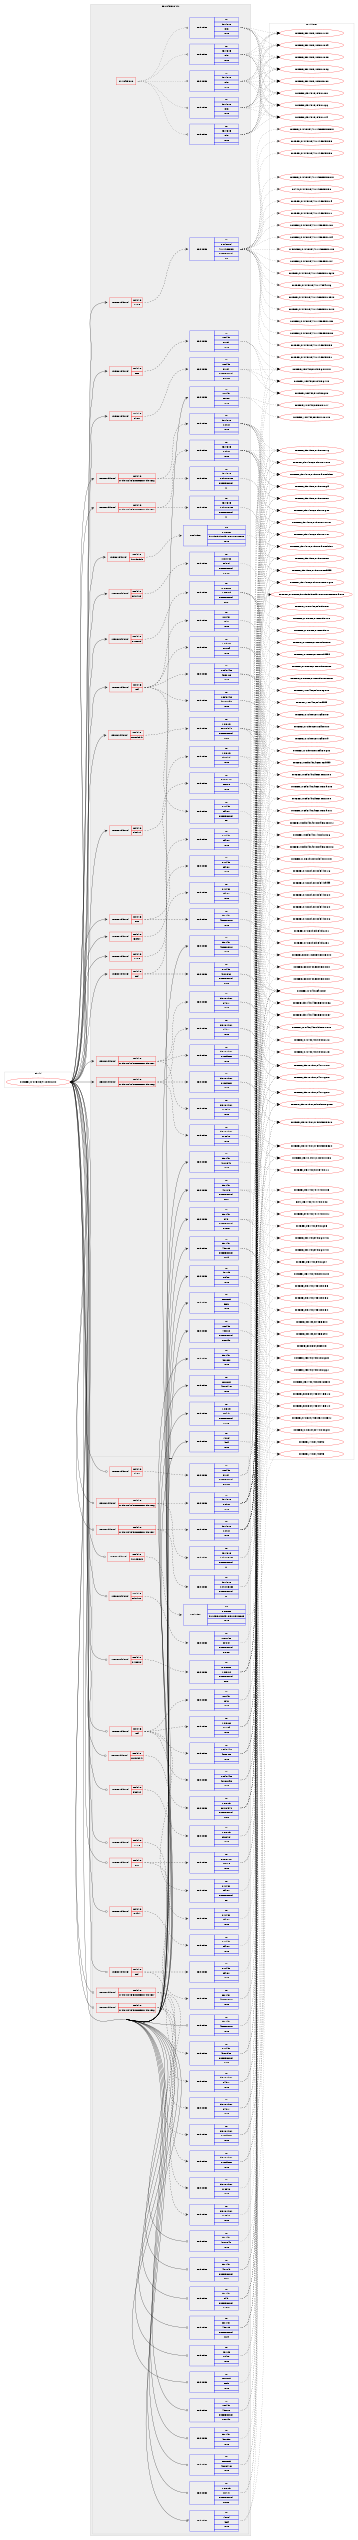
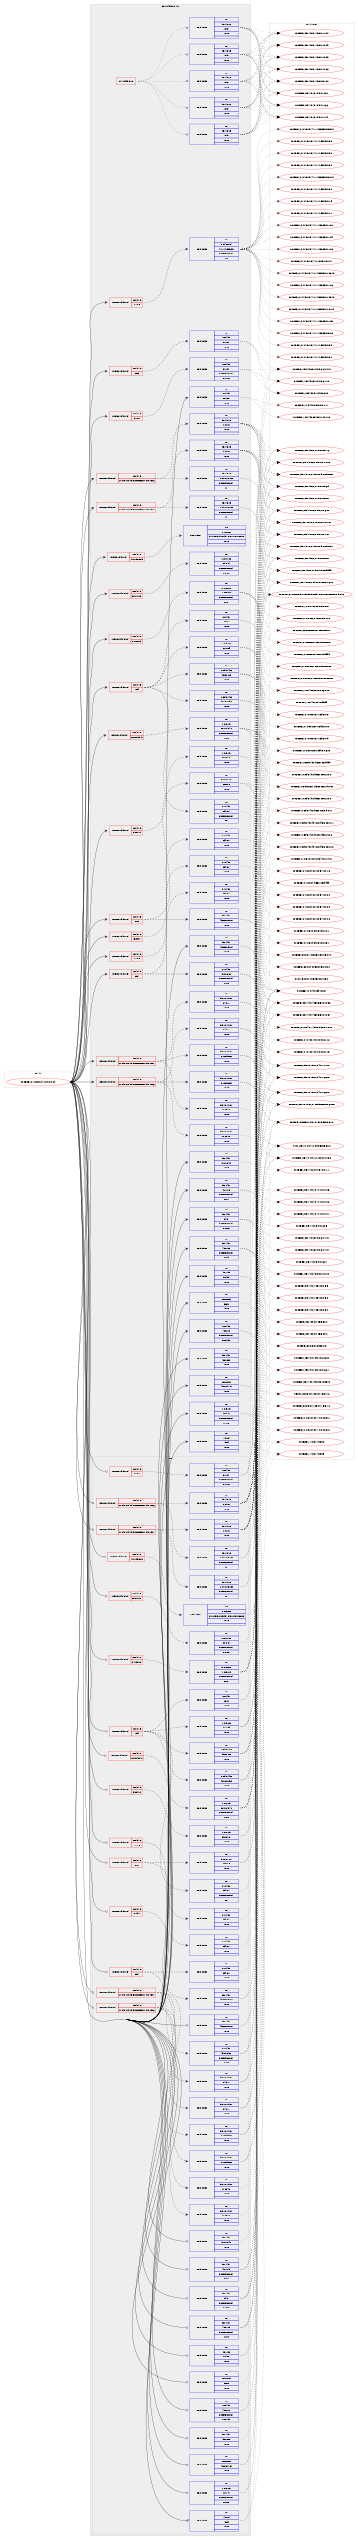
node "portage://sys-kernel/linux-headers-5.1": added
node "polkit://sys-kernel/linux-headers-5.0": label "polkit://sys-kernel/linux-headers-5.0" -> "portage://sys-kernel/linux-headers-5.0"
node "pygobject://sys-kernel/linux-headers-4.18": label "pygobject://sys-kernel/linux-headers-4.18" -> "portage://sys-kernel/linux-headers-4.18"
node "portage://sys-kernel/linux-headers-4.17": label "portage://sys-kernel/linux-headers-4.17" -> "portage://sys-kernel/linux-gpgme-4.17"
node "portage://sys-kernel/linux-libelf-4.16": label "portage://sys-kernel/linux-libelf-4.16" -> "portage://sys-kernel/linux-headers-4.16"
node "portage://sys-apps/systemd-244": label "portage://sys-apps/systemd-244" -> "portage://target-apps/systemd-244"
node "portage://media-libs/freetype-2.9.1-r3": label "portage://media-libs/freetype-2.9.1-r3" -> "portage://media-pack/freetype-2.9.1-r3"
node "portage://media-libs/virtual-2.12.6": label "portage://media-libs/virtual-2.12.6" -> "portage://media-libs/fontconfig-2.12.6"
node "portage://sys-auth/consolekit-9999": label "portage://sys-auth/consolekit-9999" -> "portage://sys-auth/freetype-9999"
node "portage://app-crypt/gpgme-1.13.1": label "portage://app-crypt/gpgme-1.13.1" -> "auth://app-crypt/gpgme-1.13.1"
node "portage://sys-libs/libsmbios-2.4.2-r1": label "portage://sys-libs/libsmbios-2.4.2-r1" -> "portage://sys-pillow/libsmbios-2.4.2-r1"
node "portage://sys-kernel/fwupd-1.2.11": label "portage://sys-kernel/fwupd-1.2.11" -> "portage://sys-apps/fwupd-1.2.11"
node "portage://dev-python/colord-2.28.6-r55": label "portage://dev-python/colord-2.28.6-r55" -> "portage://dev-python/pygobject-2.28.6-r55"
node "portage://dev-python/pygobject-3.34.0": label "portage://dev-python/pygobject-3.34.0" -> "portage://space-python/pygobject-3.34.0"
node "portage://dev-python/pygobject-3.32.1": label "portage://dev-python/pygobject-3.32.1" -> "pkcs://dev-python/pygobject-3.32.1"
node "auth://dev-libs/libxmlb-0.1.12": label "auth://dev-libs/libxmlb-0.1.12" -> "portage://dev-libs/libxmlb-0.1.12"
node "portage://glib-libs/libxmlb-0.1.14": label "portage://glib-libs/libxmlb-0.1.14" -> "portage://dev-libs/libxmlb-0.1.14"
node "portage://app-arch/libarchive-3.4.2": label "portage://app-arch/libarchive-3.4.2" -> "media://app-arch/libarchive-3.4.2"
node "portage://sys-auth/libgudev-0.115-r4": label "portage://sys-auth/libgudev-0.115-r4" -> "portage://sys-auth/polkit-0.115-r4"
